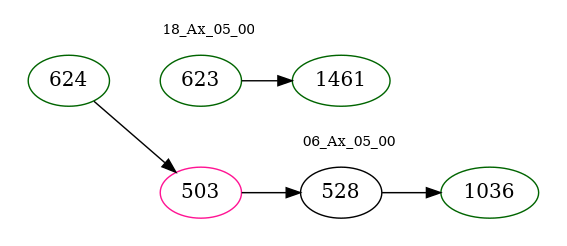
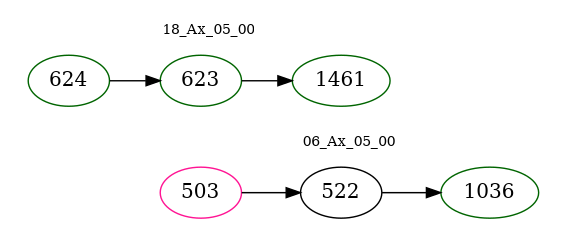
edge "624" -> "503": now "624" -> "623"
node "528": label "528" -> "522"
